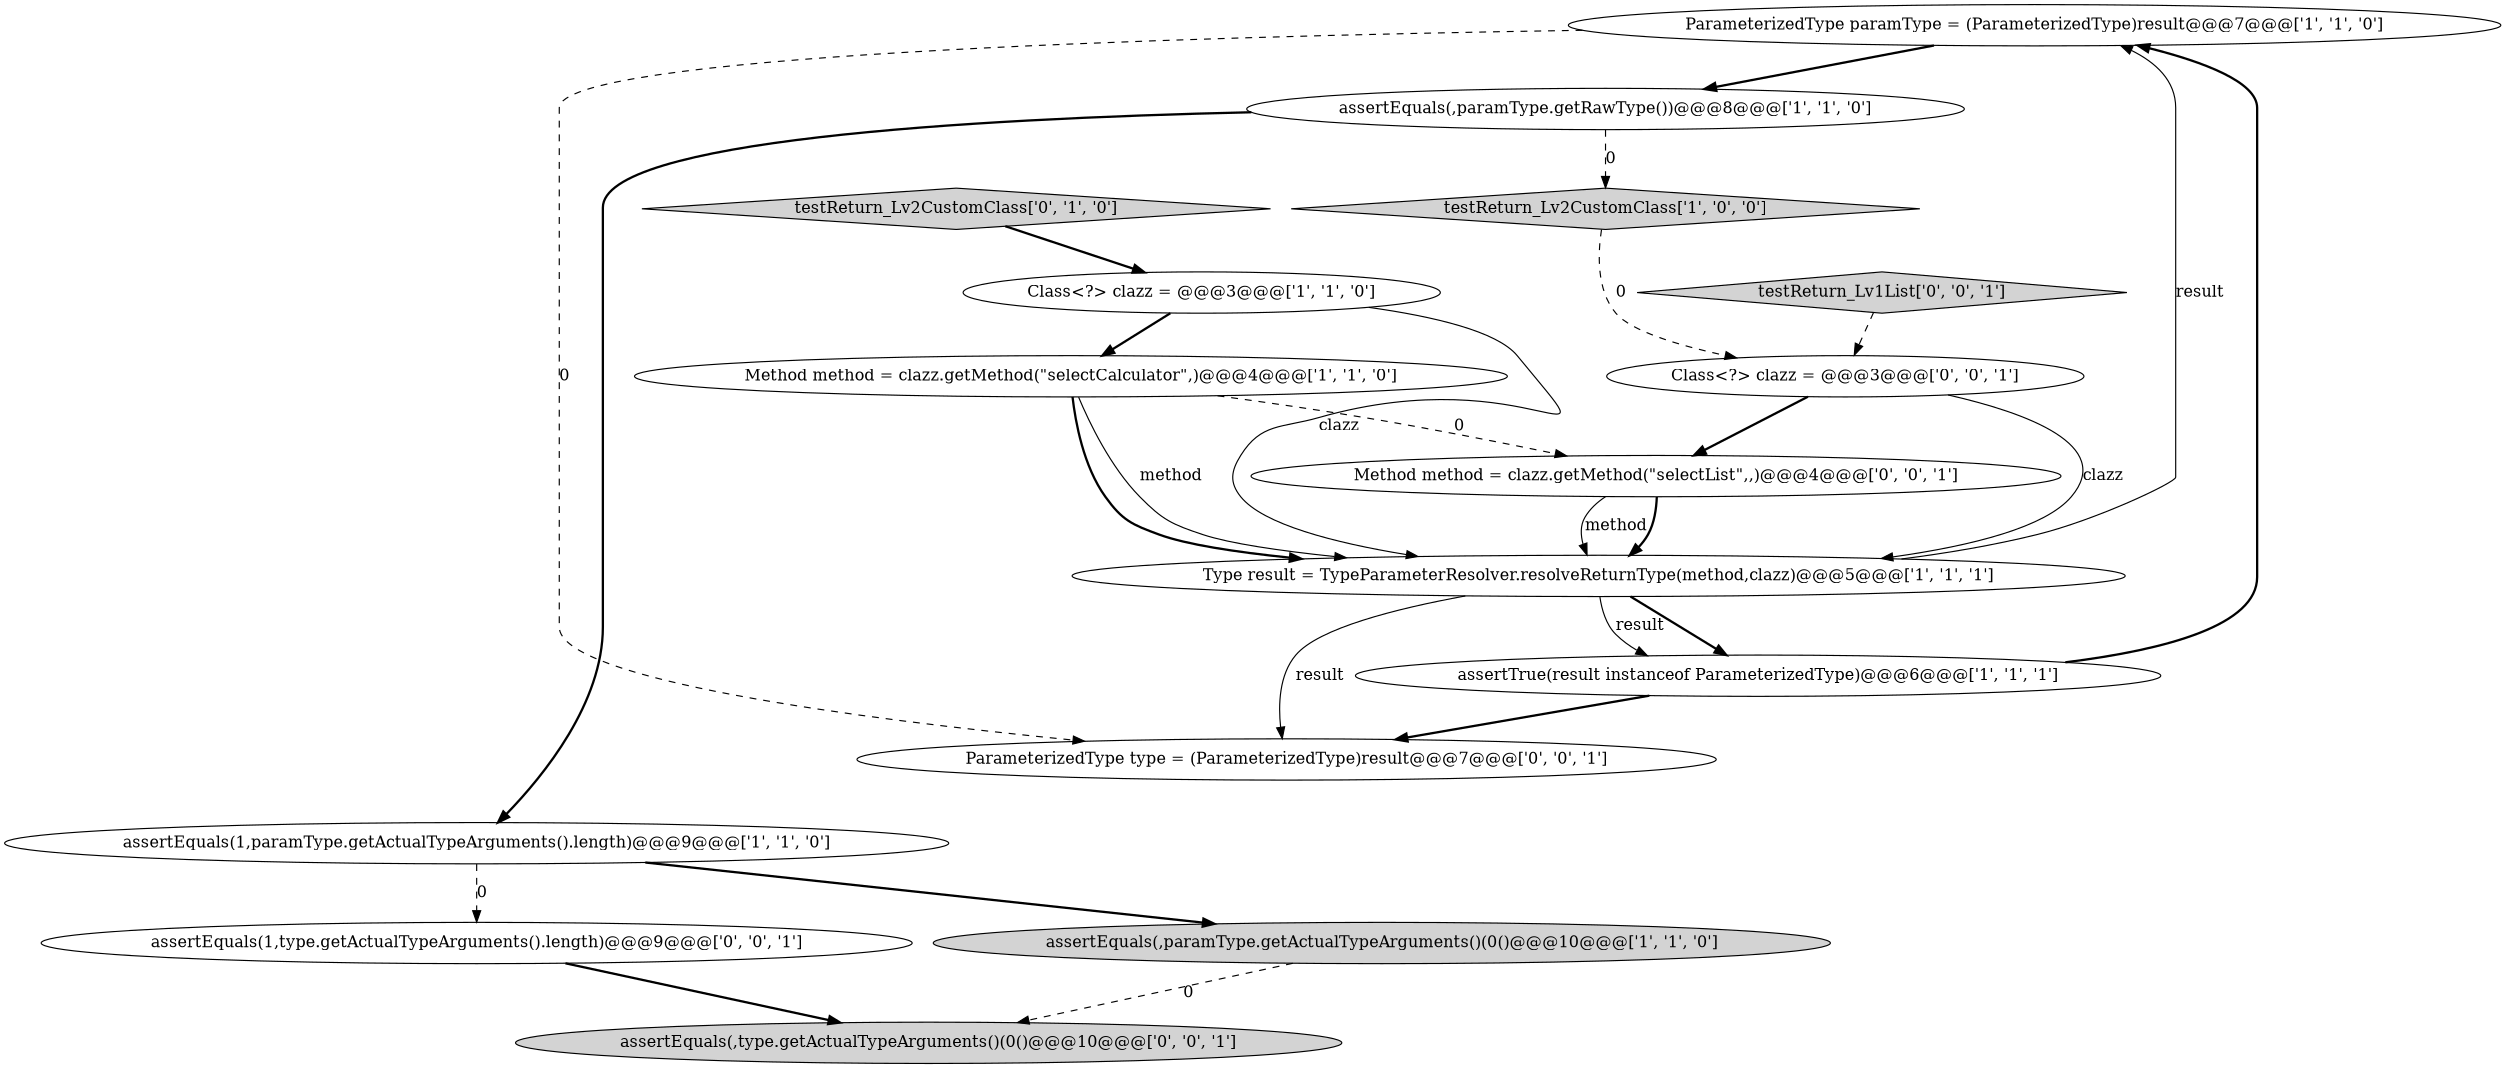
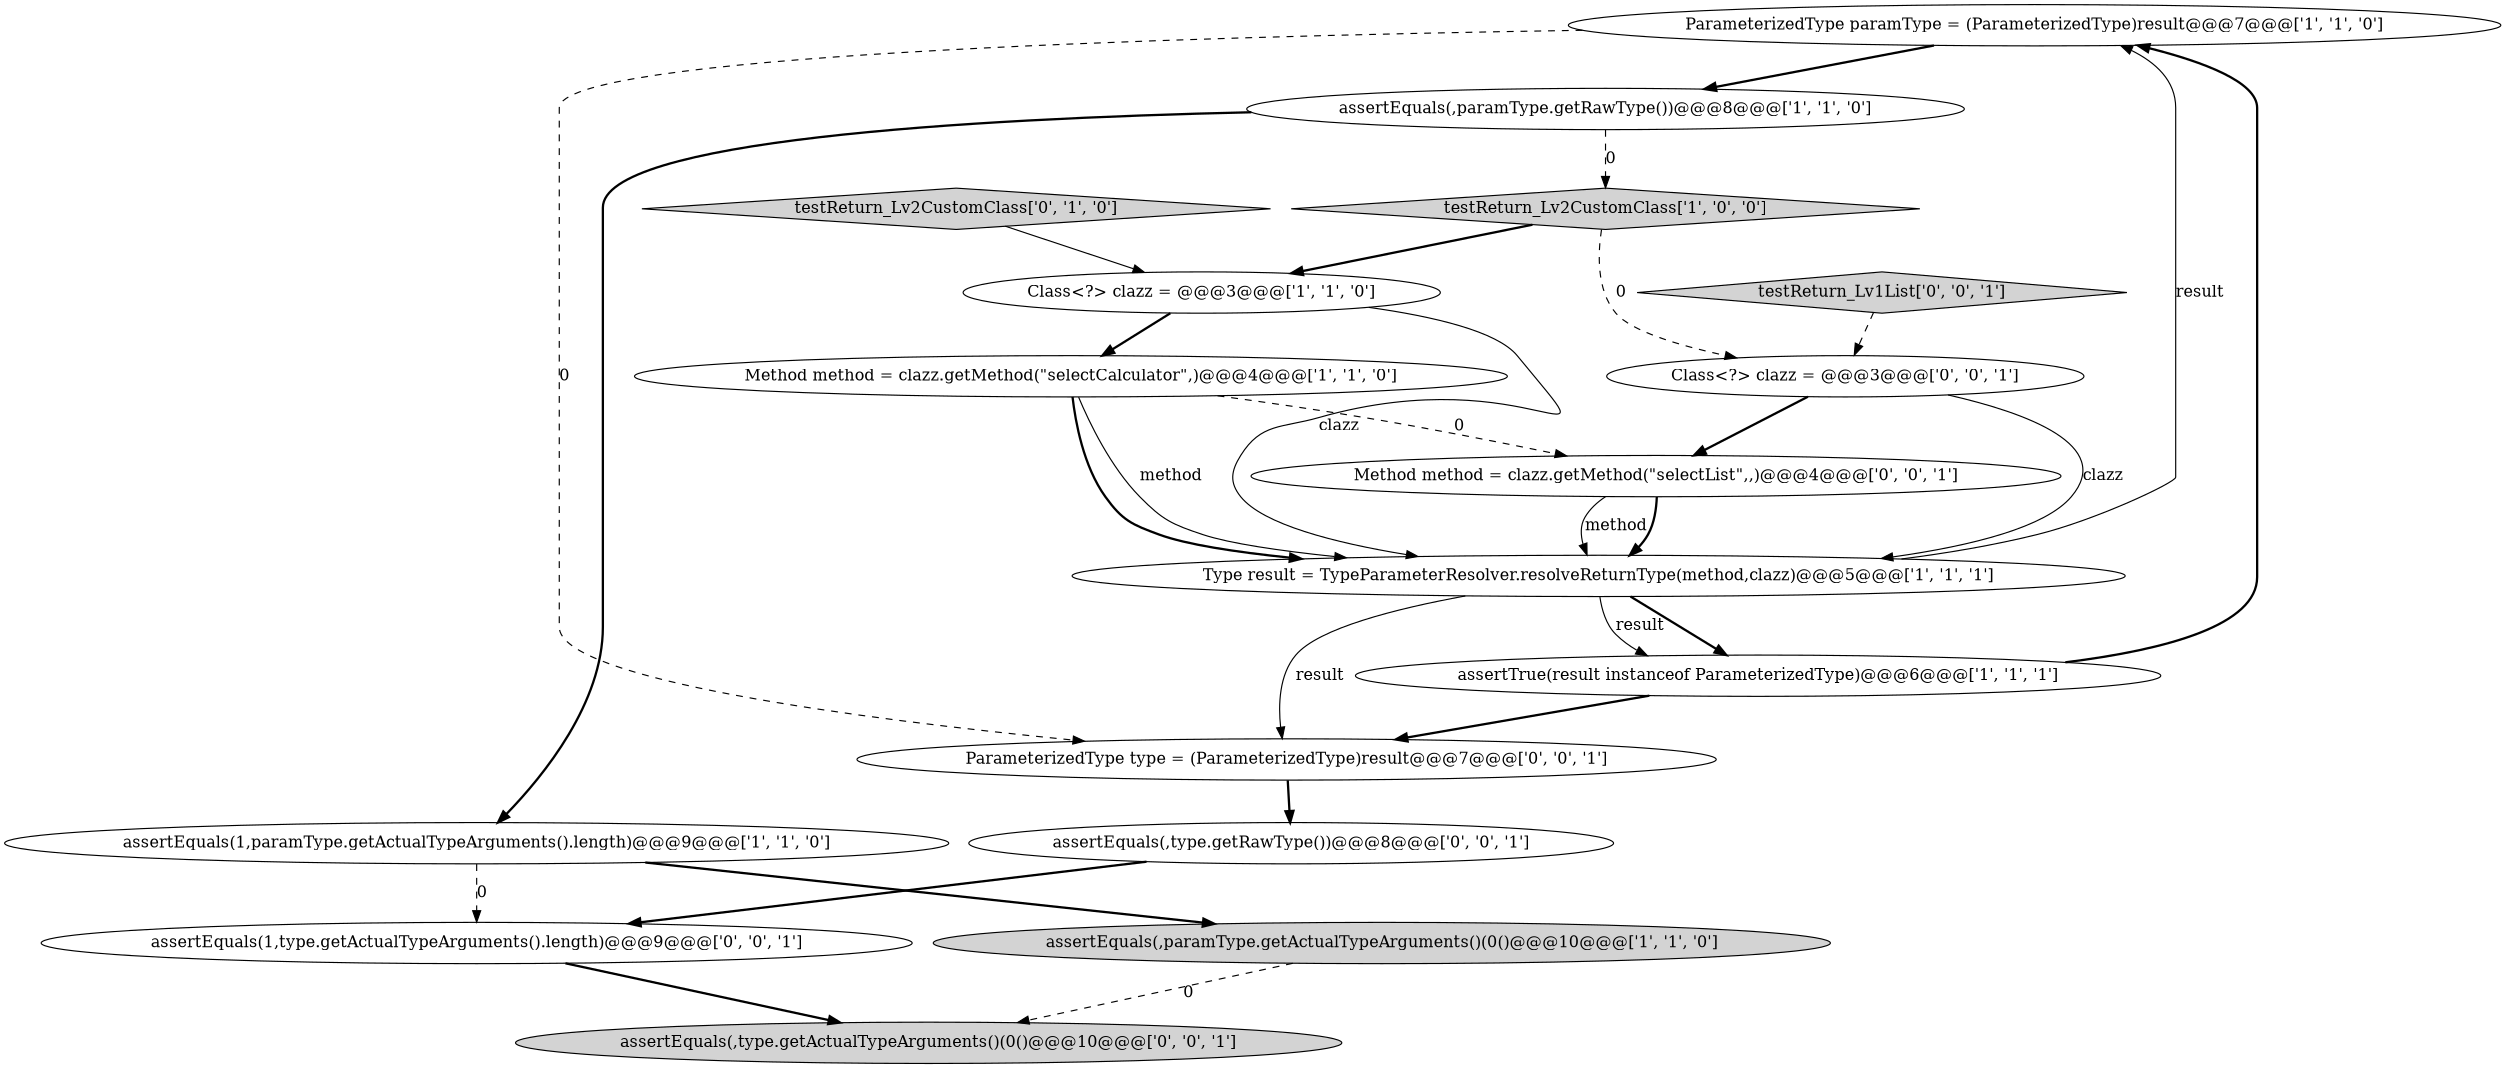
edge "testReturn_Lv2CustomClass['0', '1', '0']" -> "Class<?> clazz = @@@3@@@['1', '1', '0']": style bold -> solid
edge "testReturn_Lv2CustomClass['1', '0', '0']" -> "Class<?> clazz = @@@3@@@['1', '1', '0']": added
node "assertEquals(,type.getRawType())@@@8@@@['0', '0', '1']": added
